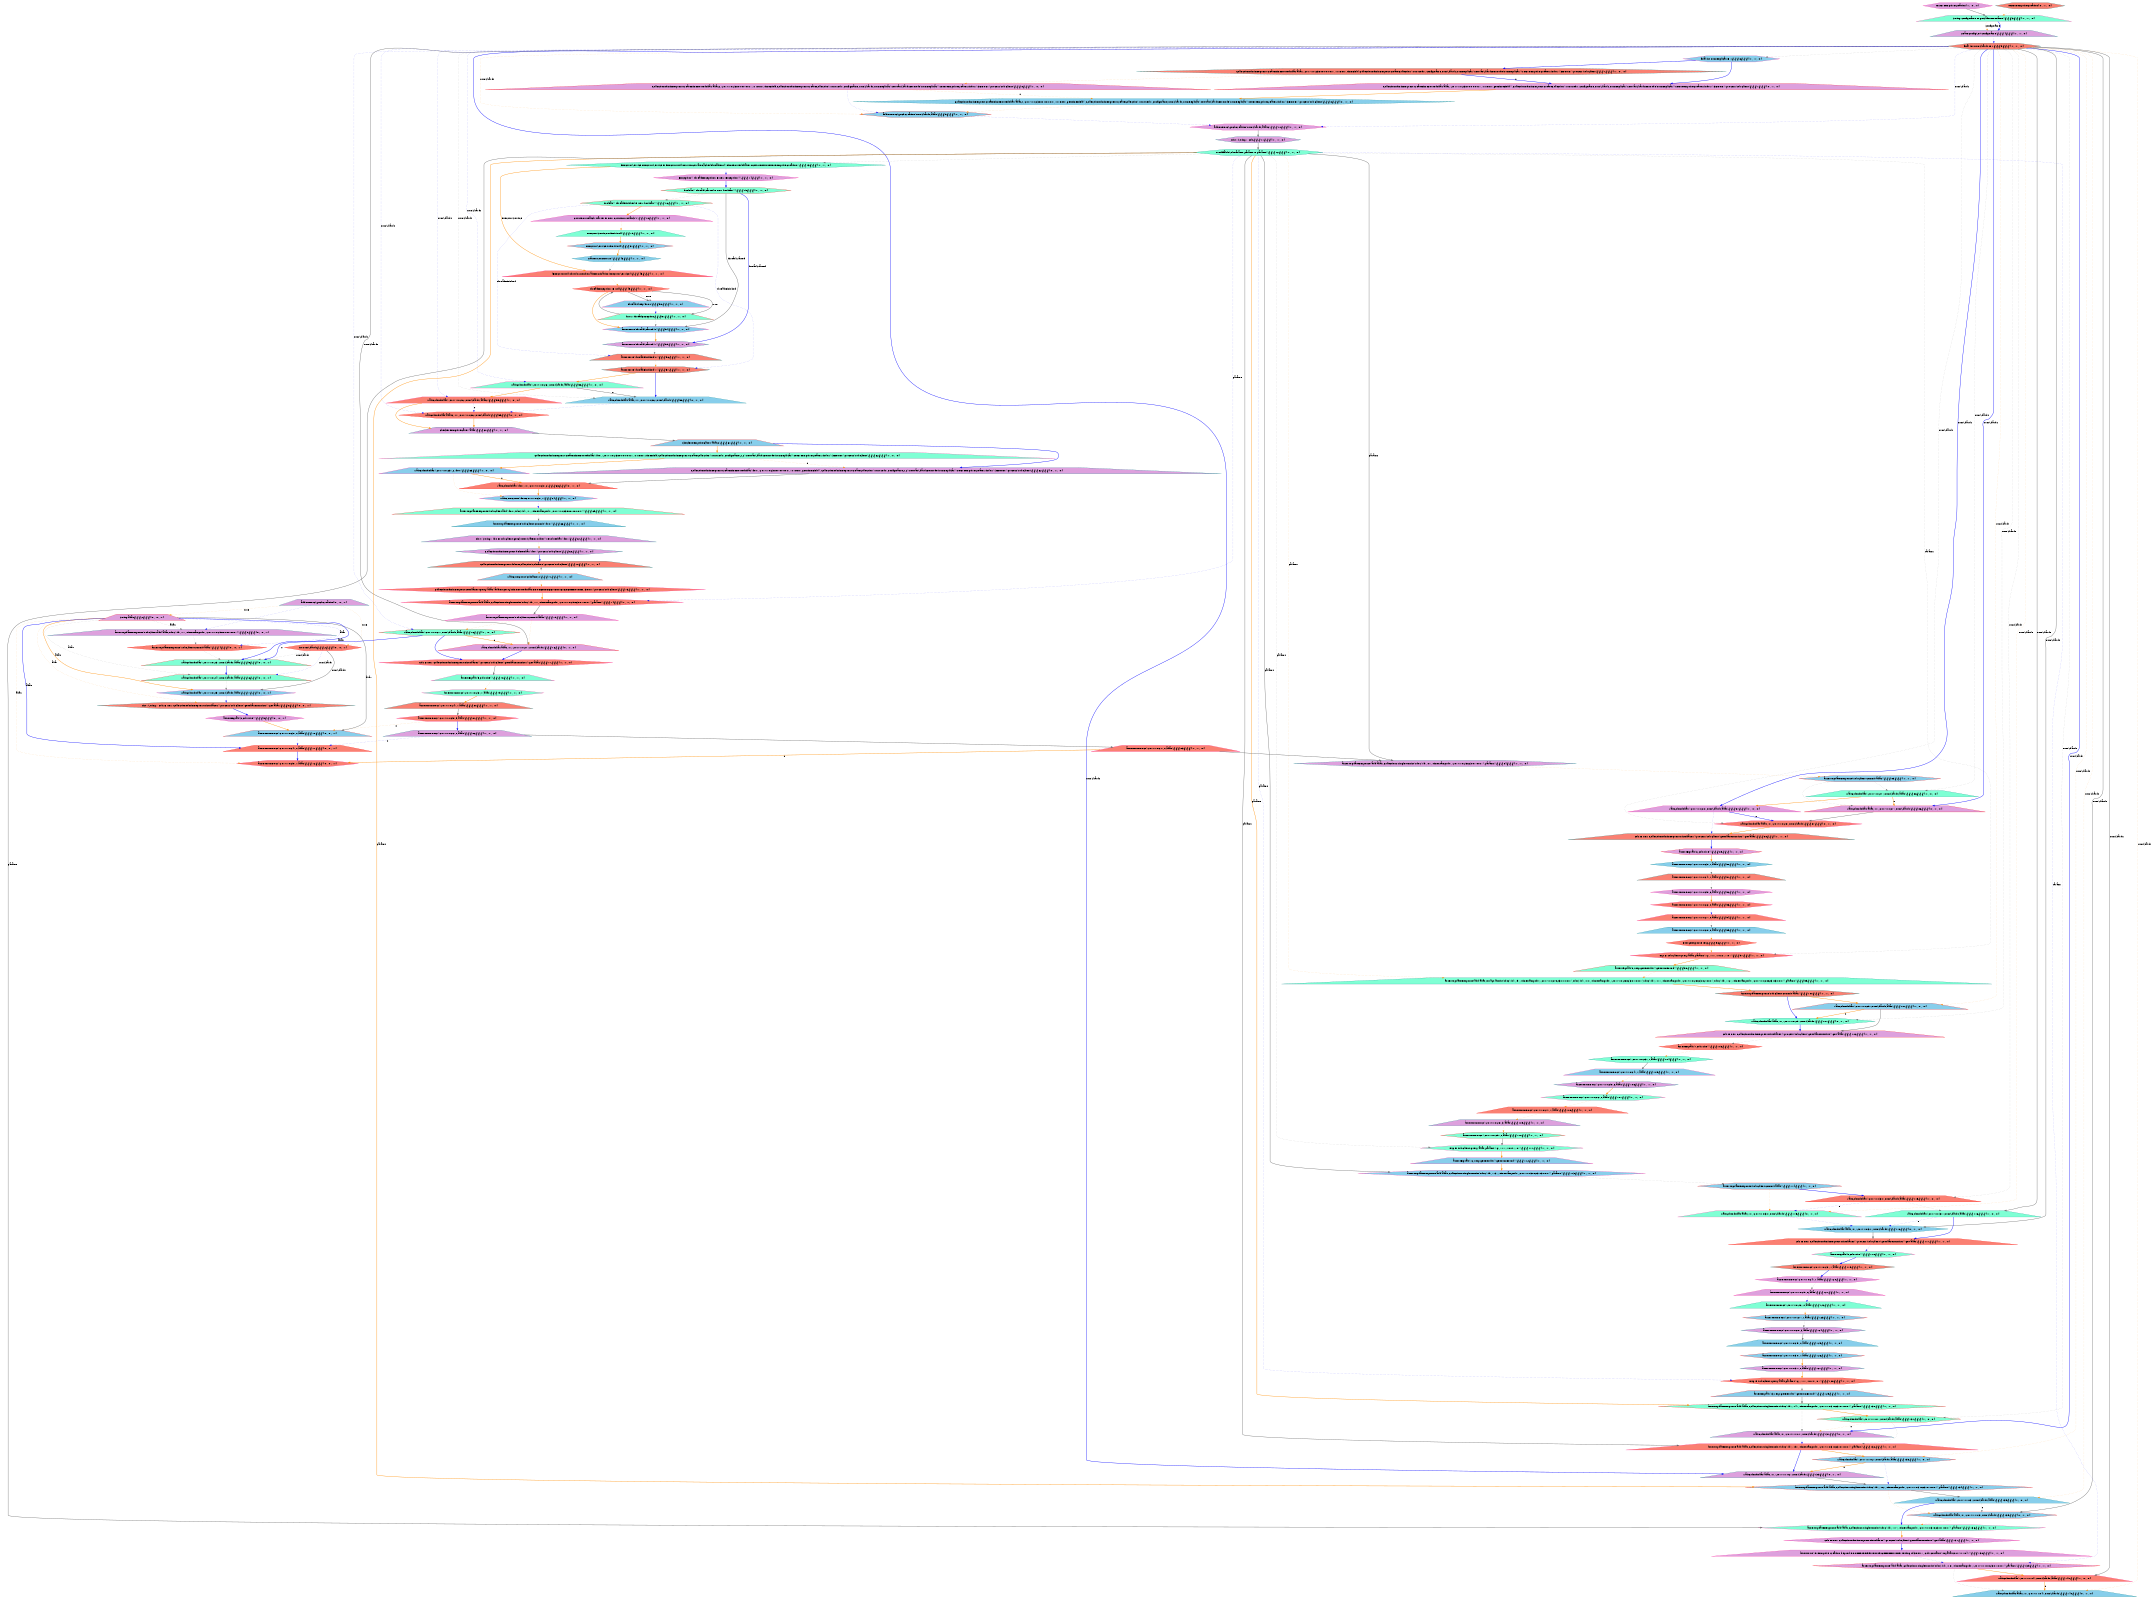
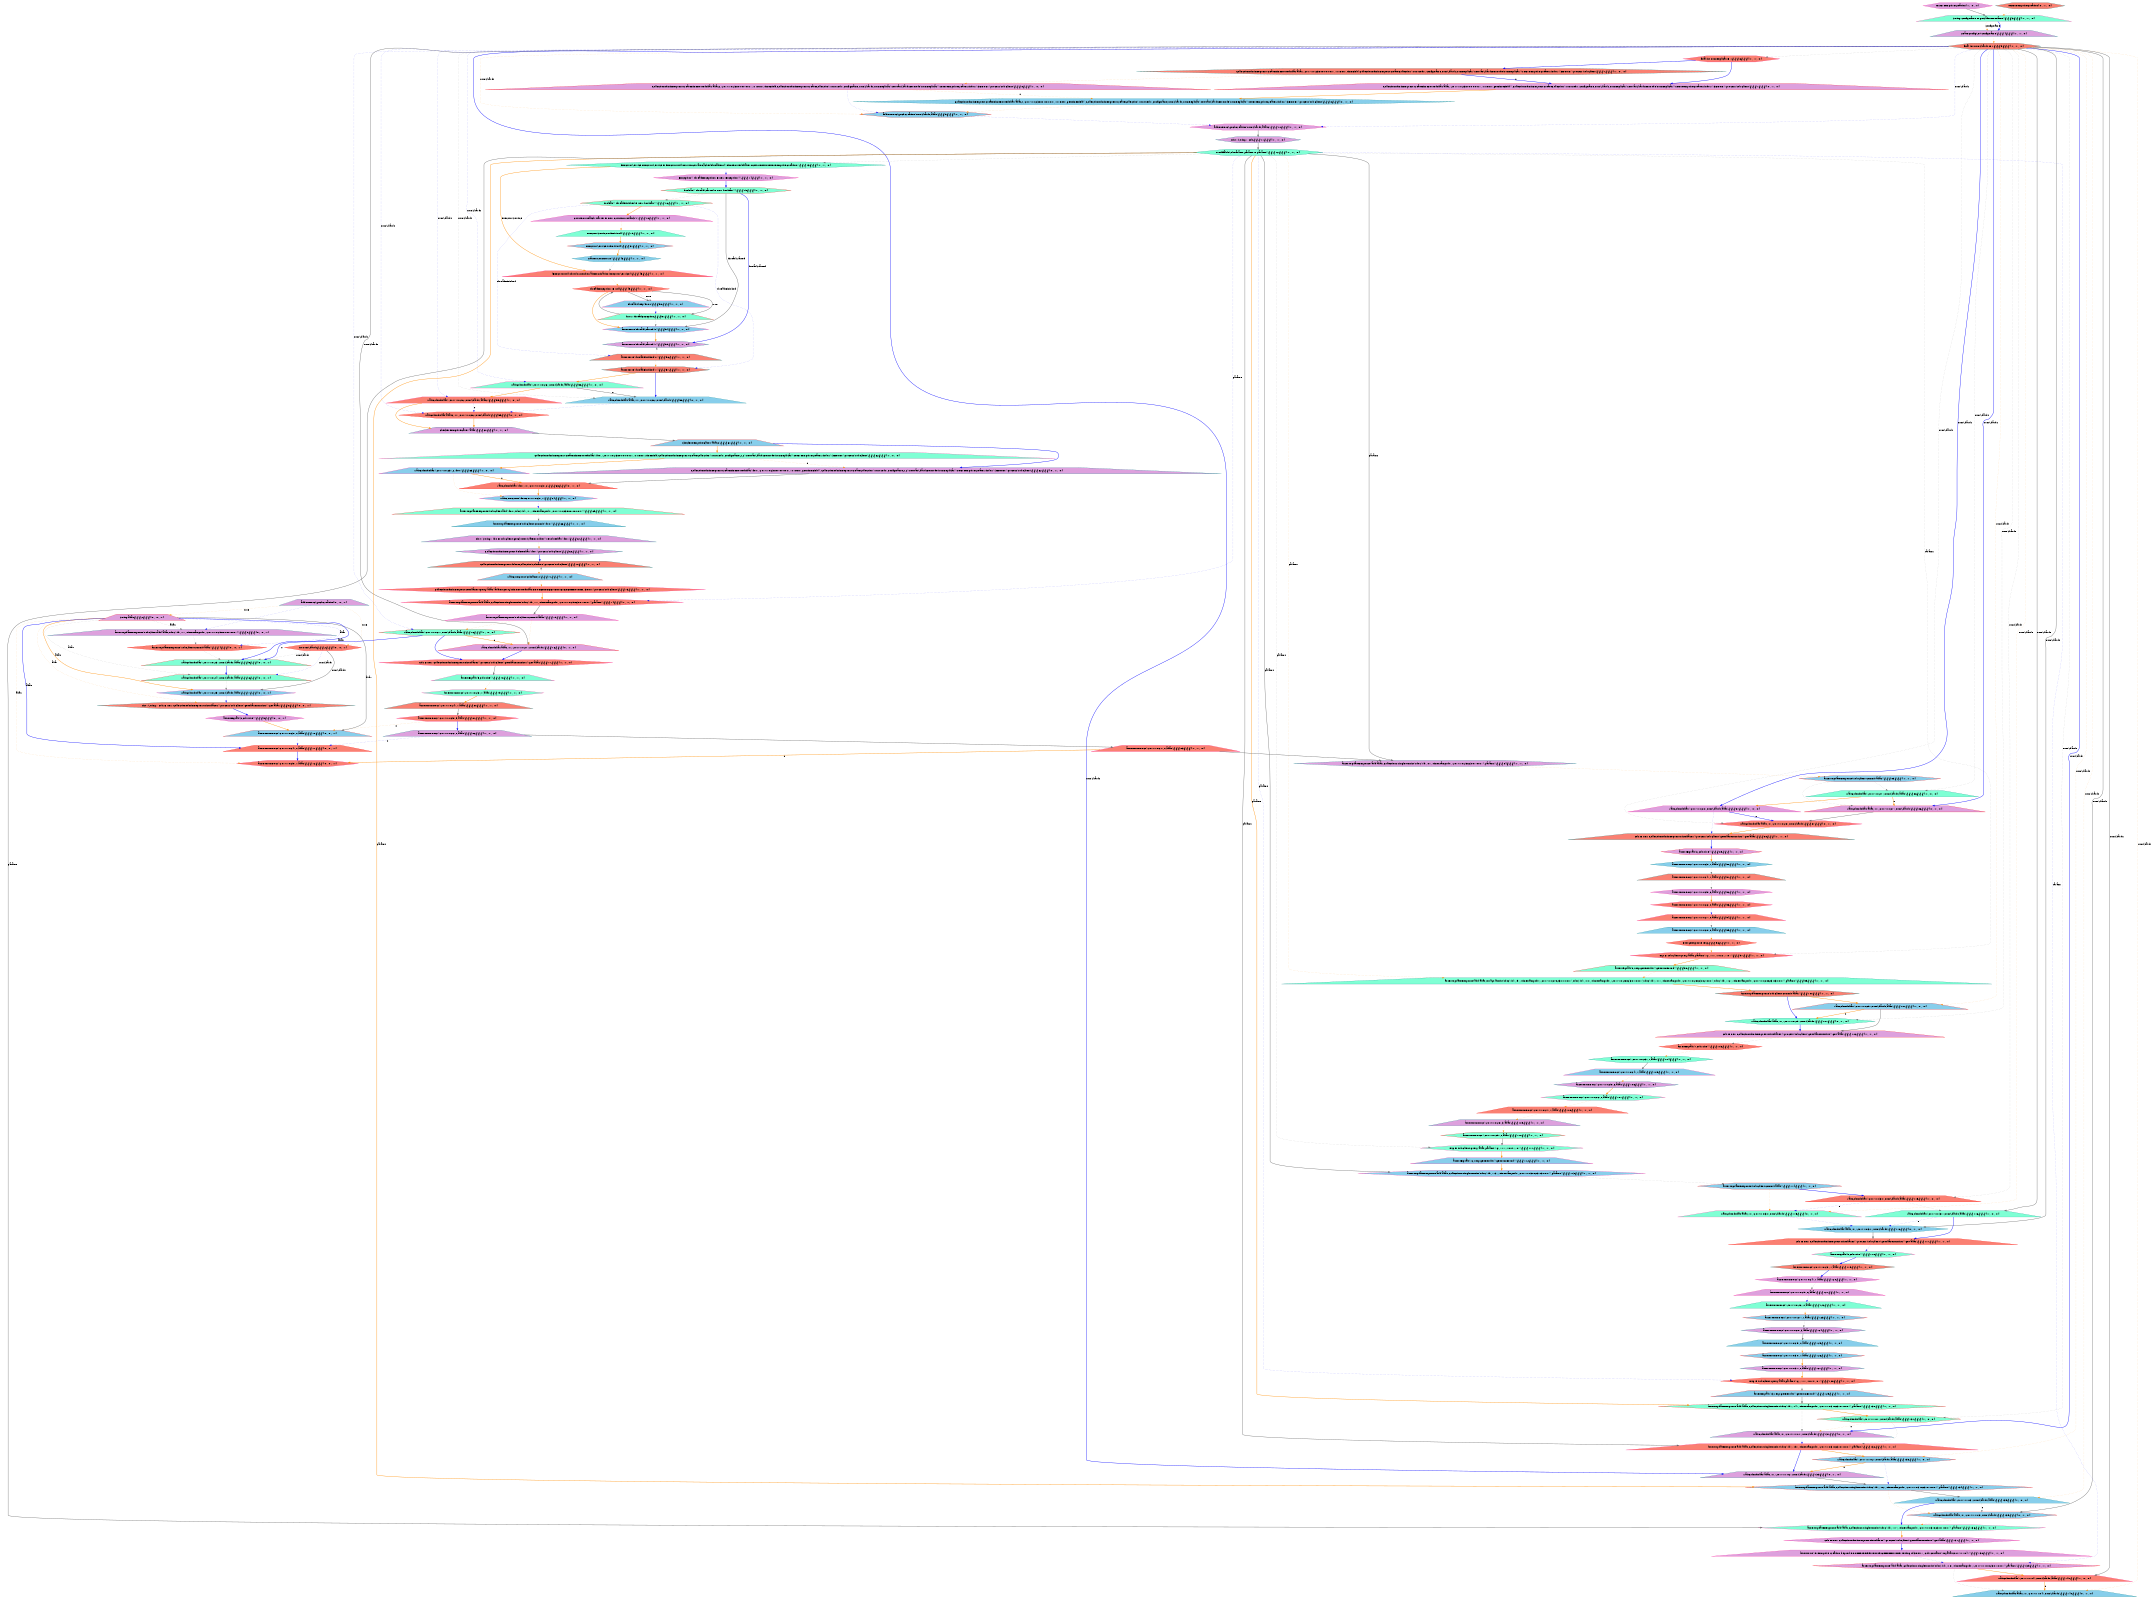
edge "createConfigSet(configName)@@@4@@@['1', '1', '0']" -> "final int numShards = 1@@@5@@@['1', '1', '0']": color blue -> darkorange
node "final int numReplicas = 1@@@6@@@['1', '1', '0']": fillcolor skyblue -> salmon
edge "assertTrue(threadStarted(1()@@@55@@@['1', '1', '0']" -> "assertTrue(threadFinished(0()@@@56@@@['1', '1', '0']": reversed
